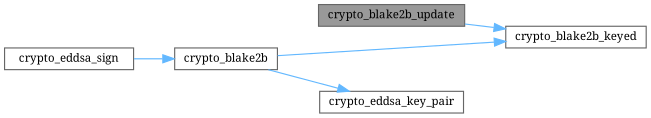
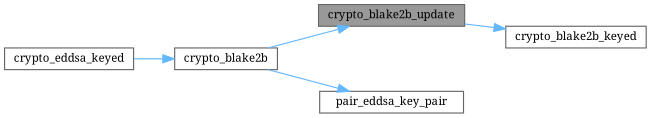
edge "crypto_blake2b" -> "crypto_blake2b_keyed": now "crypto_blake2b" -> "crypto_blake2b_update"
node "crypto_eddsa_sign": label "crypto_eddsa_sign" -> "crypto_eddsa_keyed"
node "crypto_eddsa_key_pair": label "crypto_eddsa_key_pair" -> "pair_eddsa_key_pair"
